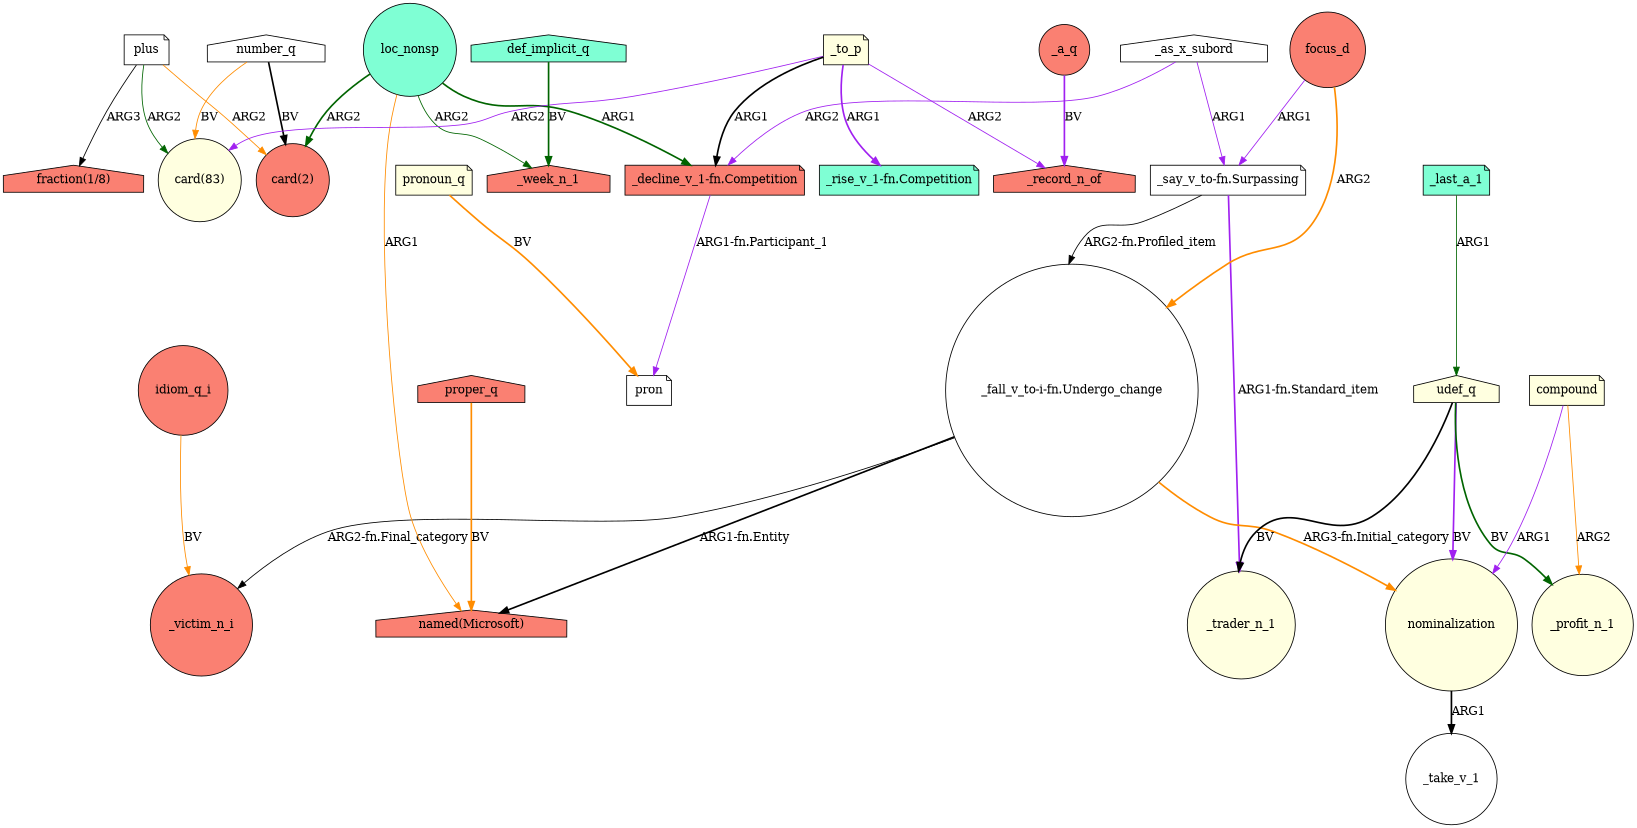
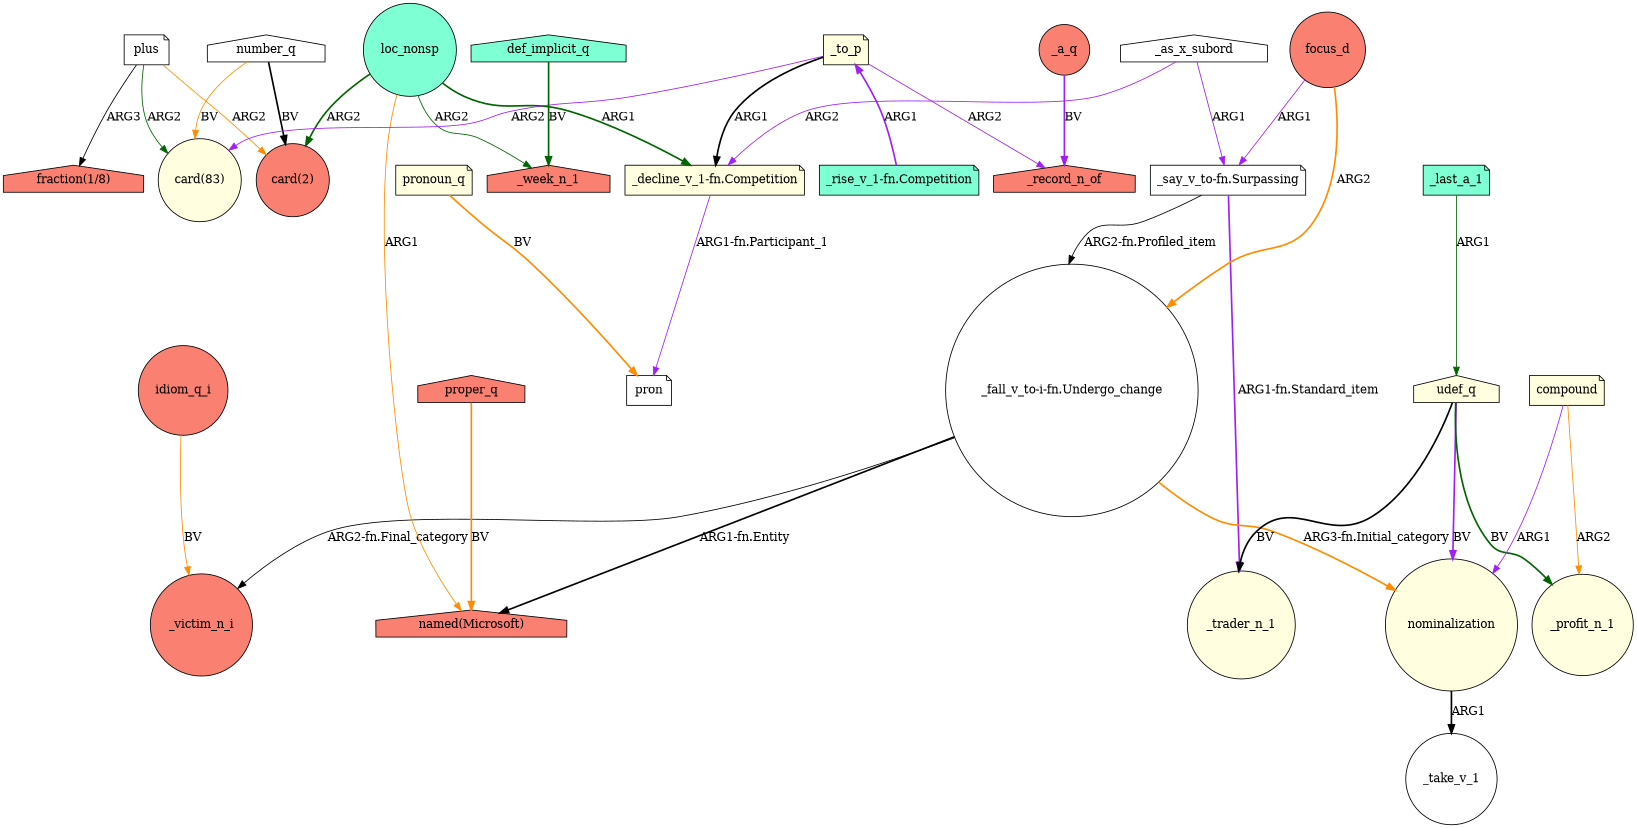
edge "_to_p" -> "_rise_v_1-fn.Competition": reversed
node "_decline_v_1-fn.Competition": fillcolor salmon -> lightyellow
